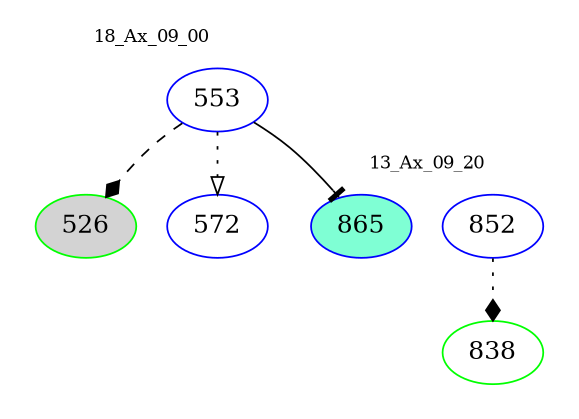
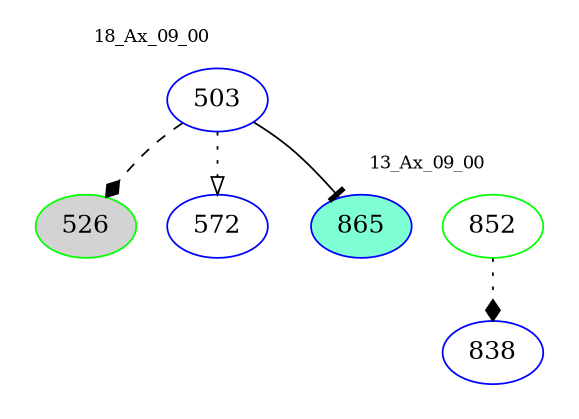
node "553": label "553" -> "503"
cluster "13_Ax_09_20": label "13_Ax_09_20" -> "13_Ax_09_00"
node "852": color blue -> green
node "838": color green -> blue
